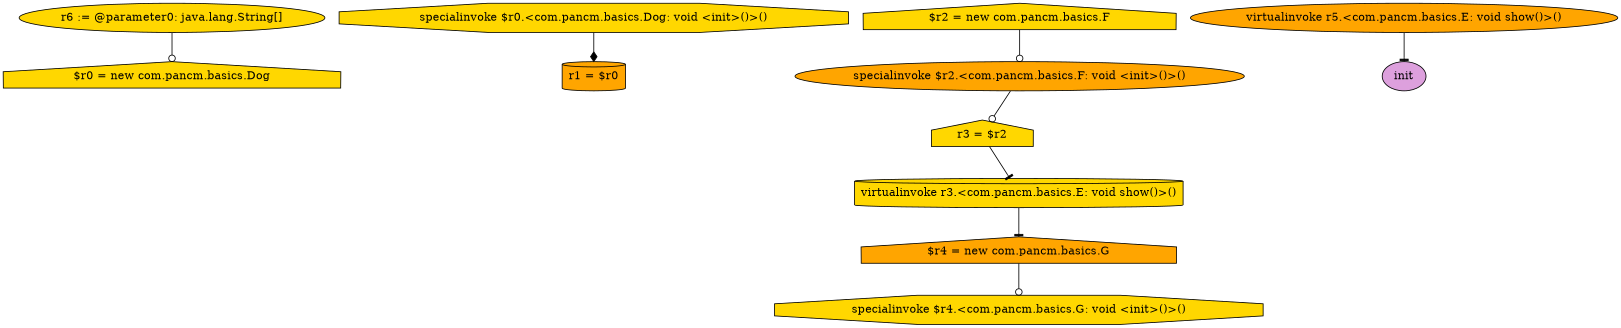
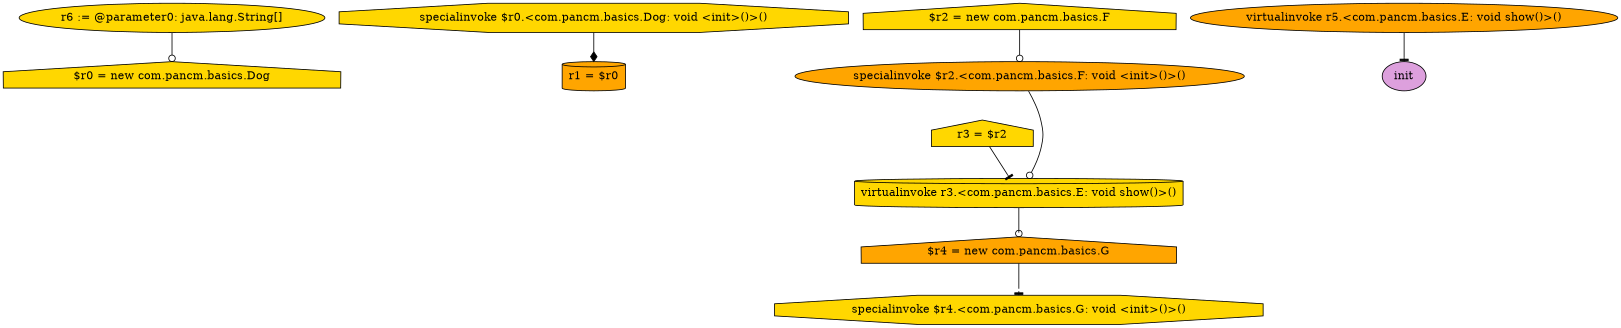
edge "specialinvoke $r2.<com.pancm.basics.F: void <init>()>()" -> "r3 = $r2": now "specialinvoke $r2.<com.pancm.basics.F: void <init>()>()" -> "virtualinvoke r3.<com.pancm.basics.E: void show()>()"
edge "virtualinvoke r3.<com.pancm.basics.E: void show()>()" -> "$r4 = new com.pancm.basics.G": arrowhead tee -> odot
edge "$r4 = new com.pancm.basics.G" -> "specialinvoke $r4.<com.pancm.basics.G: void <init>()>()": arrowhead odot -> tee
